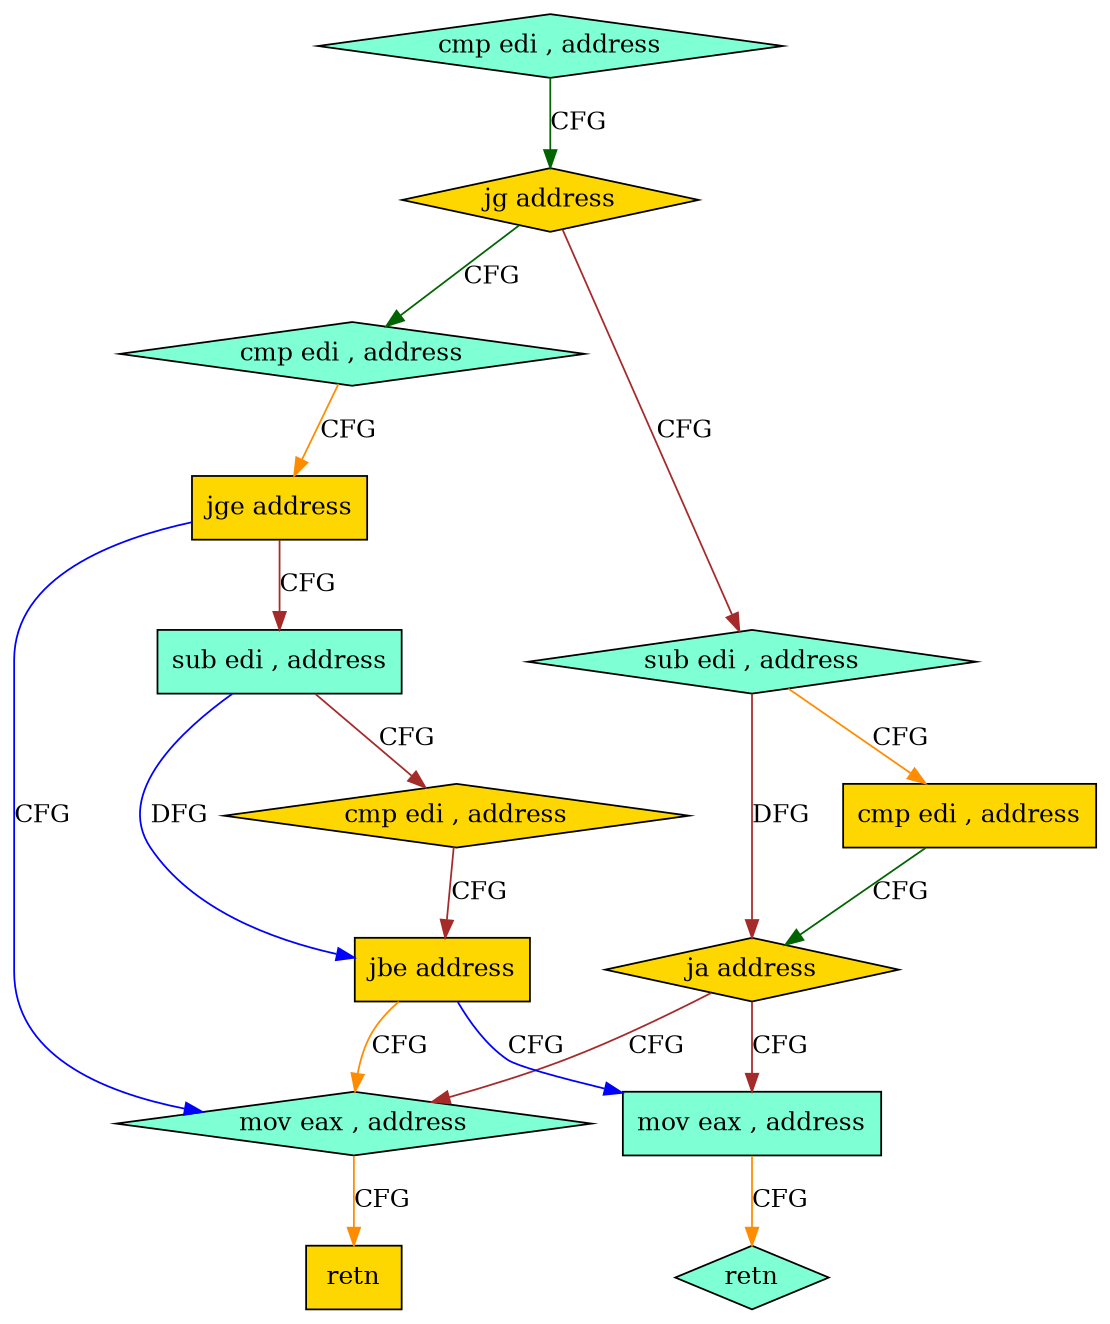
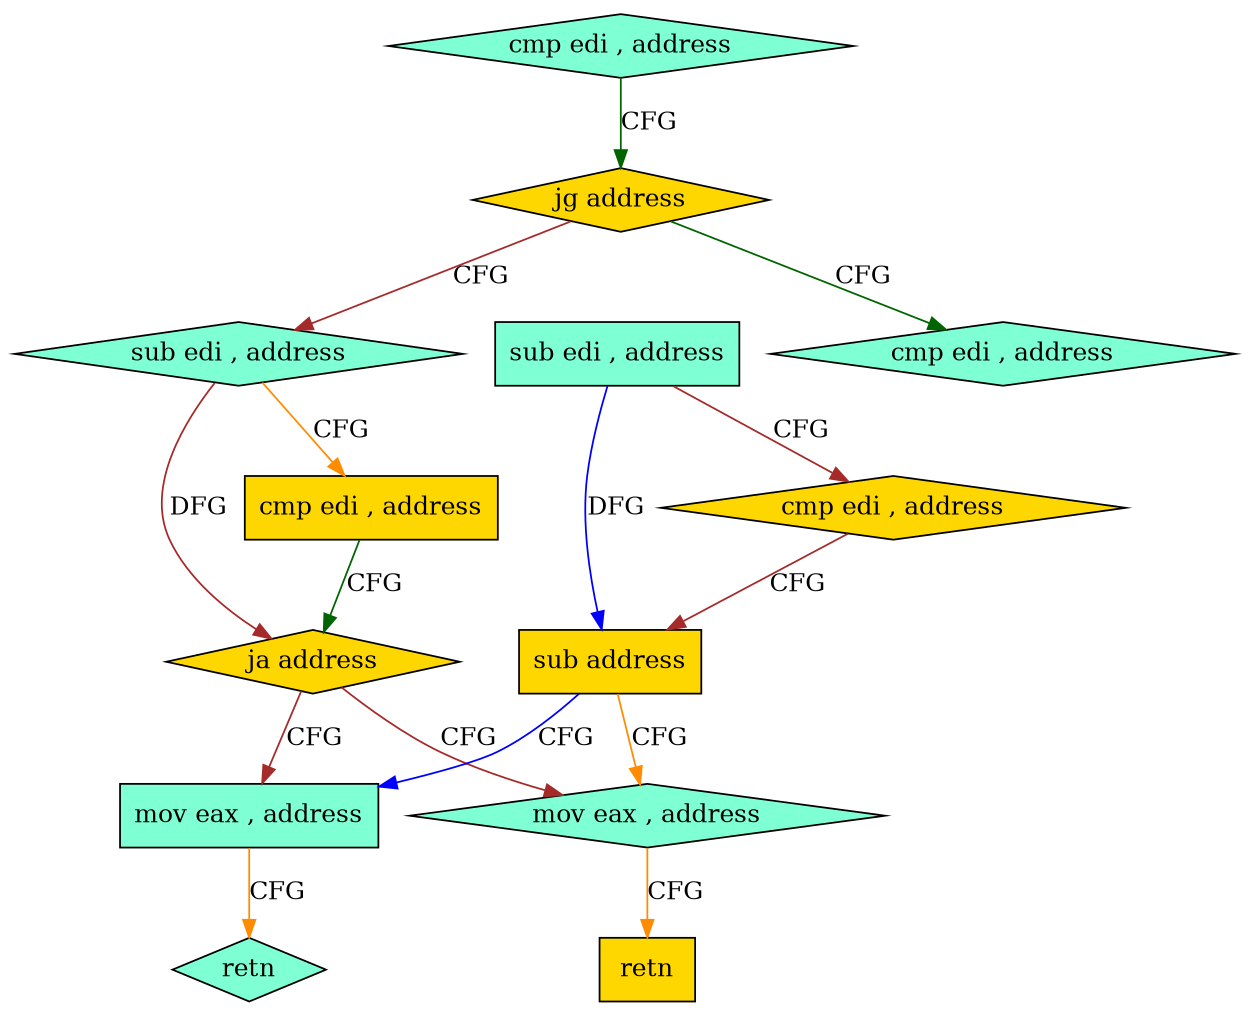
node "jge address": removed
node "jbe address": label "jbe address" -> "sub address"
